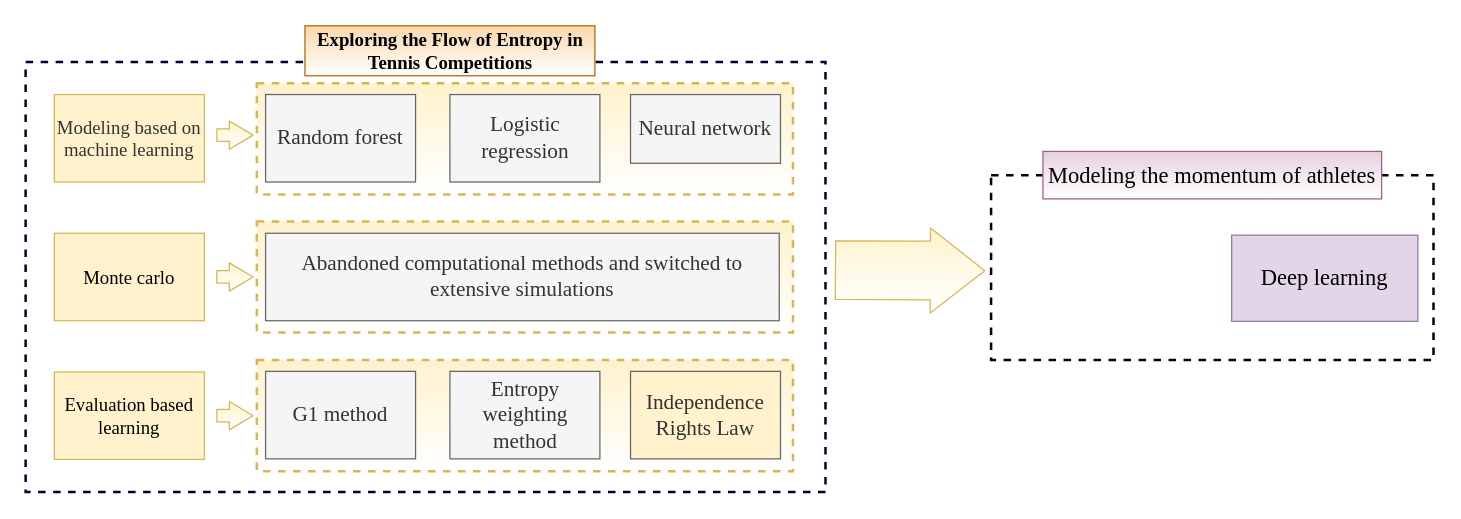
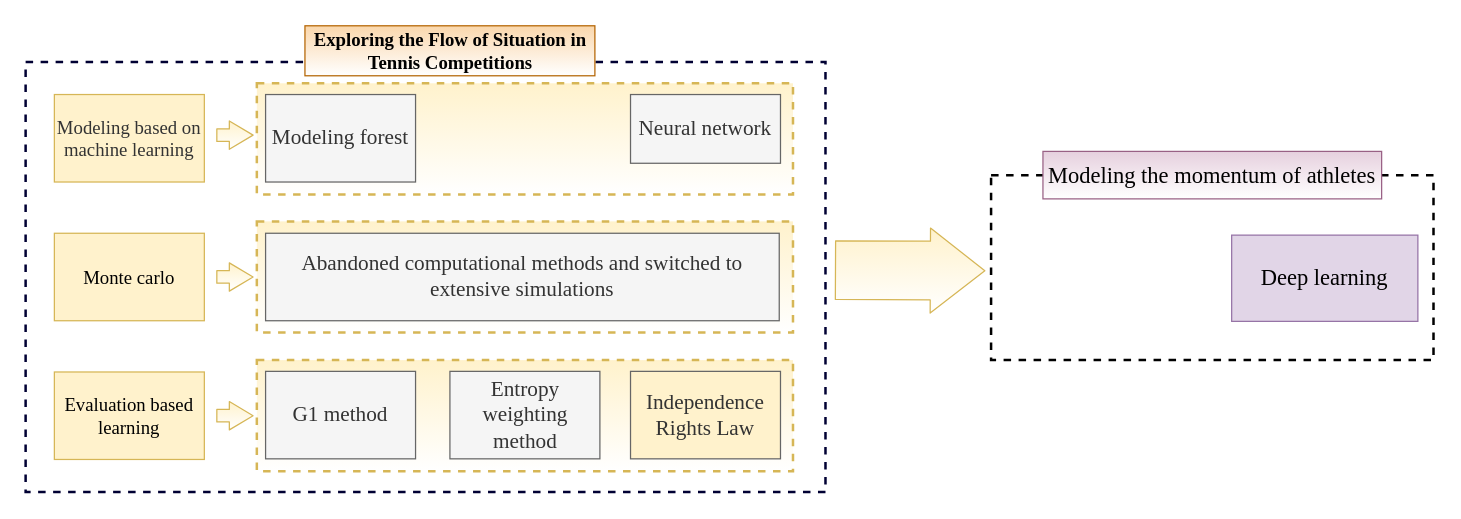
node "Exploring the Flow of Entropy in Tennis Competitions": label "Exploring the Flow of Entropy in Tennis Competitions" -> "Exploring the Flow of Situation in Tennis Competitions"
node "Random forest": label "Random forest" -> "Modeling forest"
node "Logistic regression": removed
